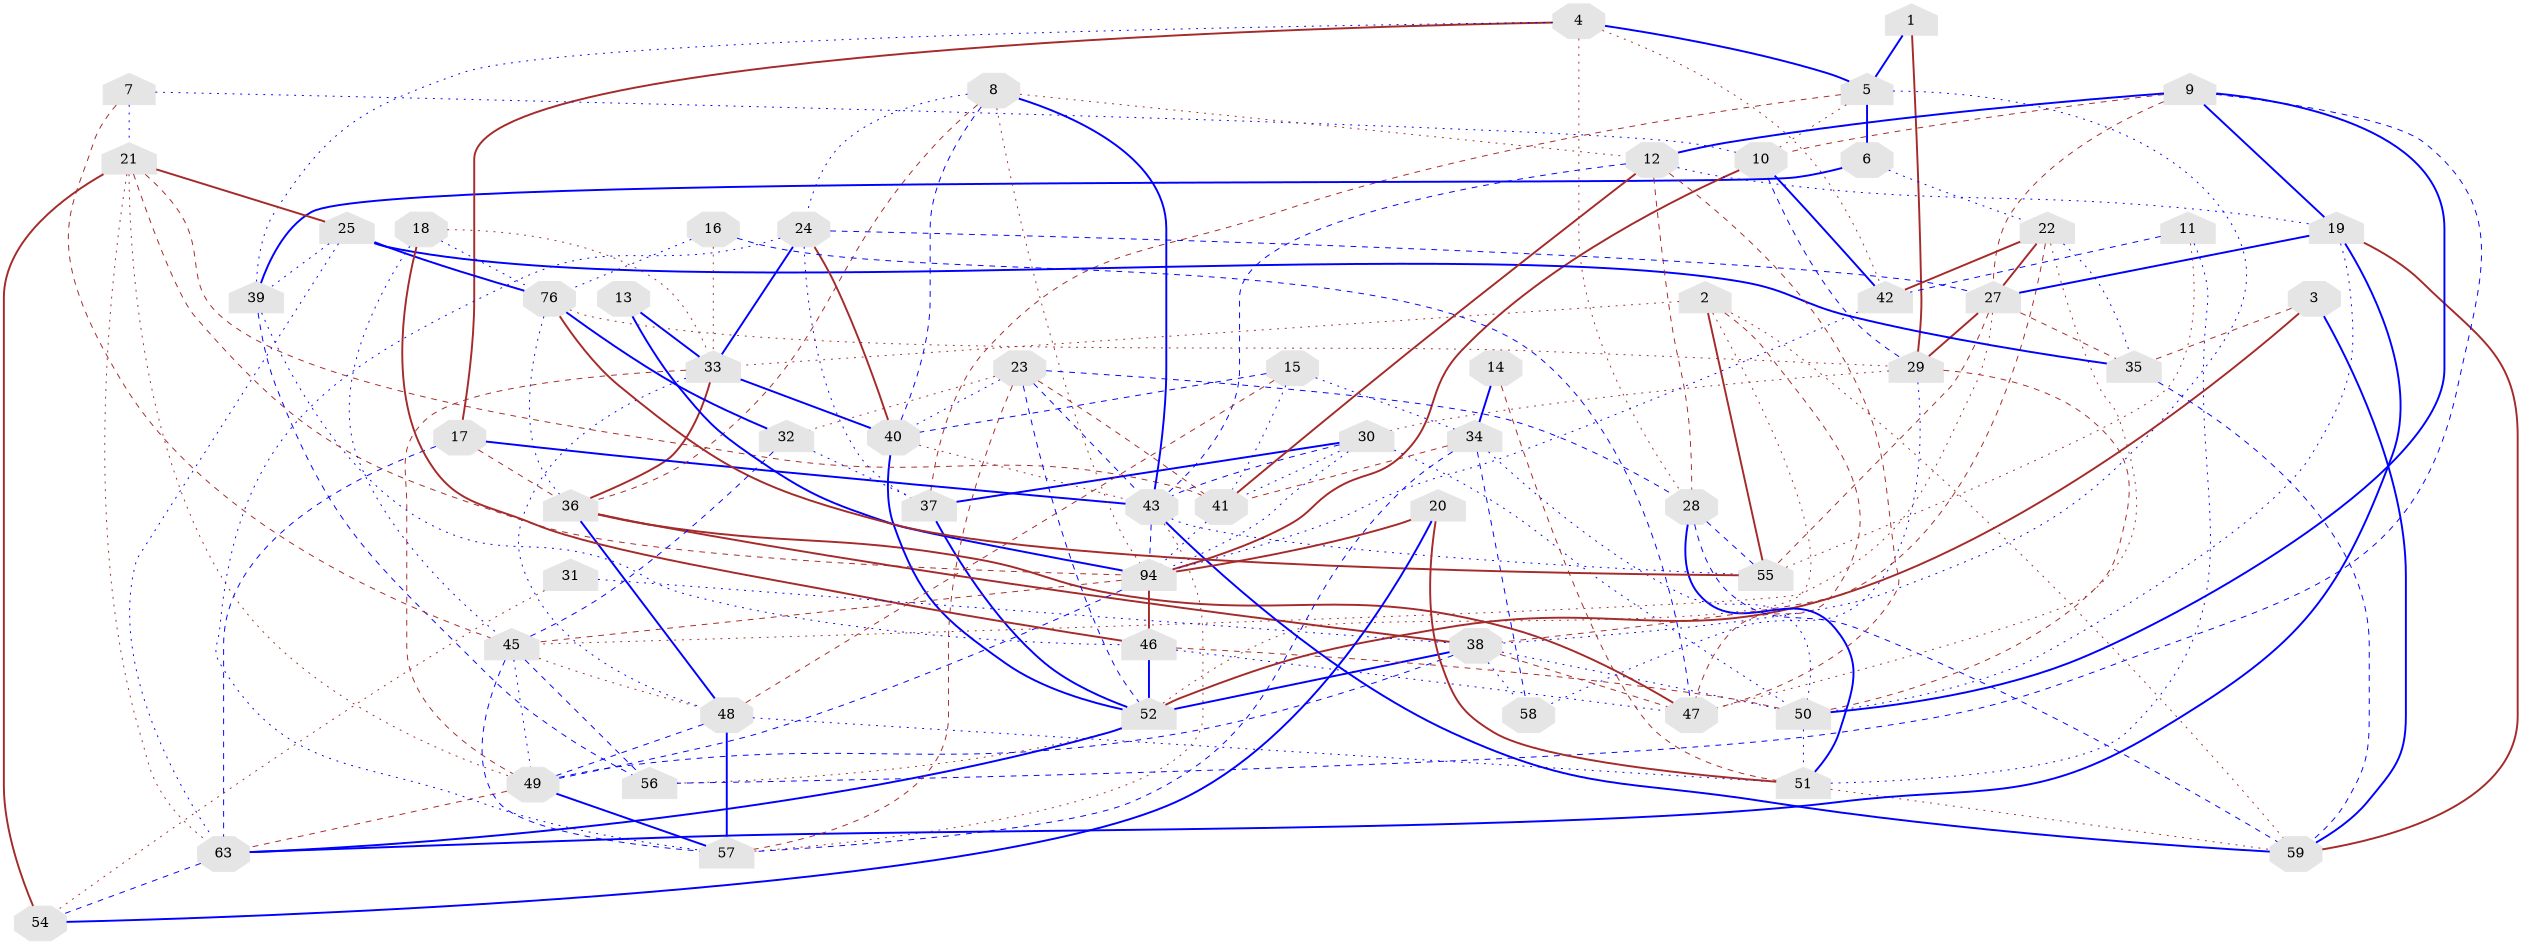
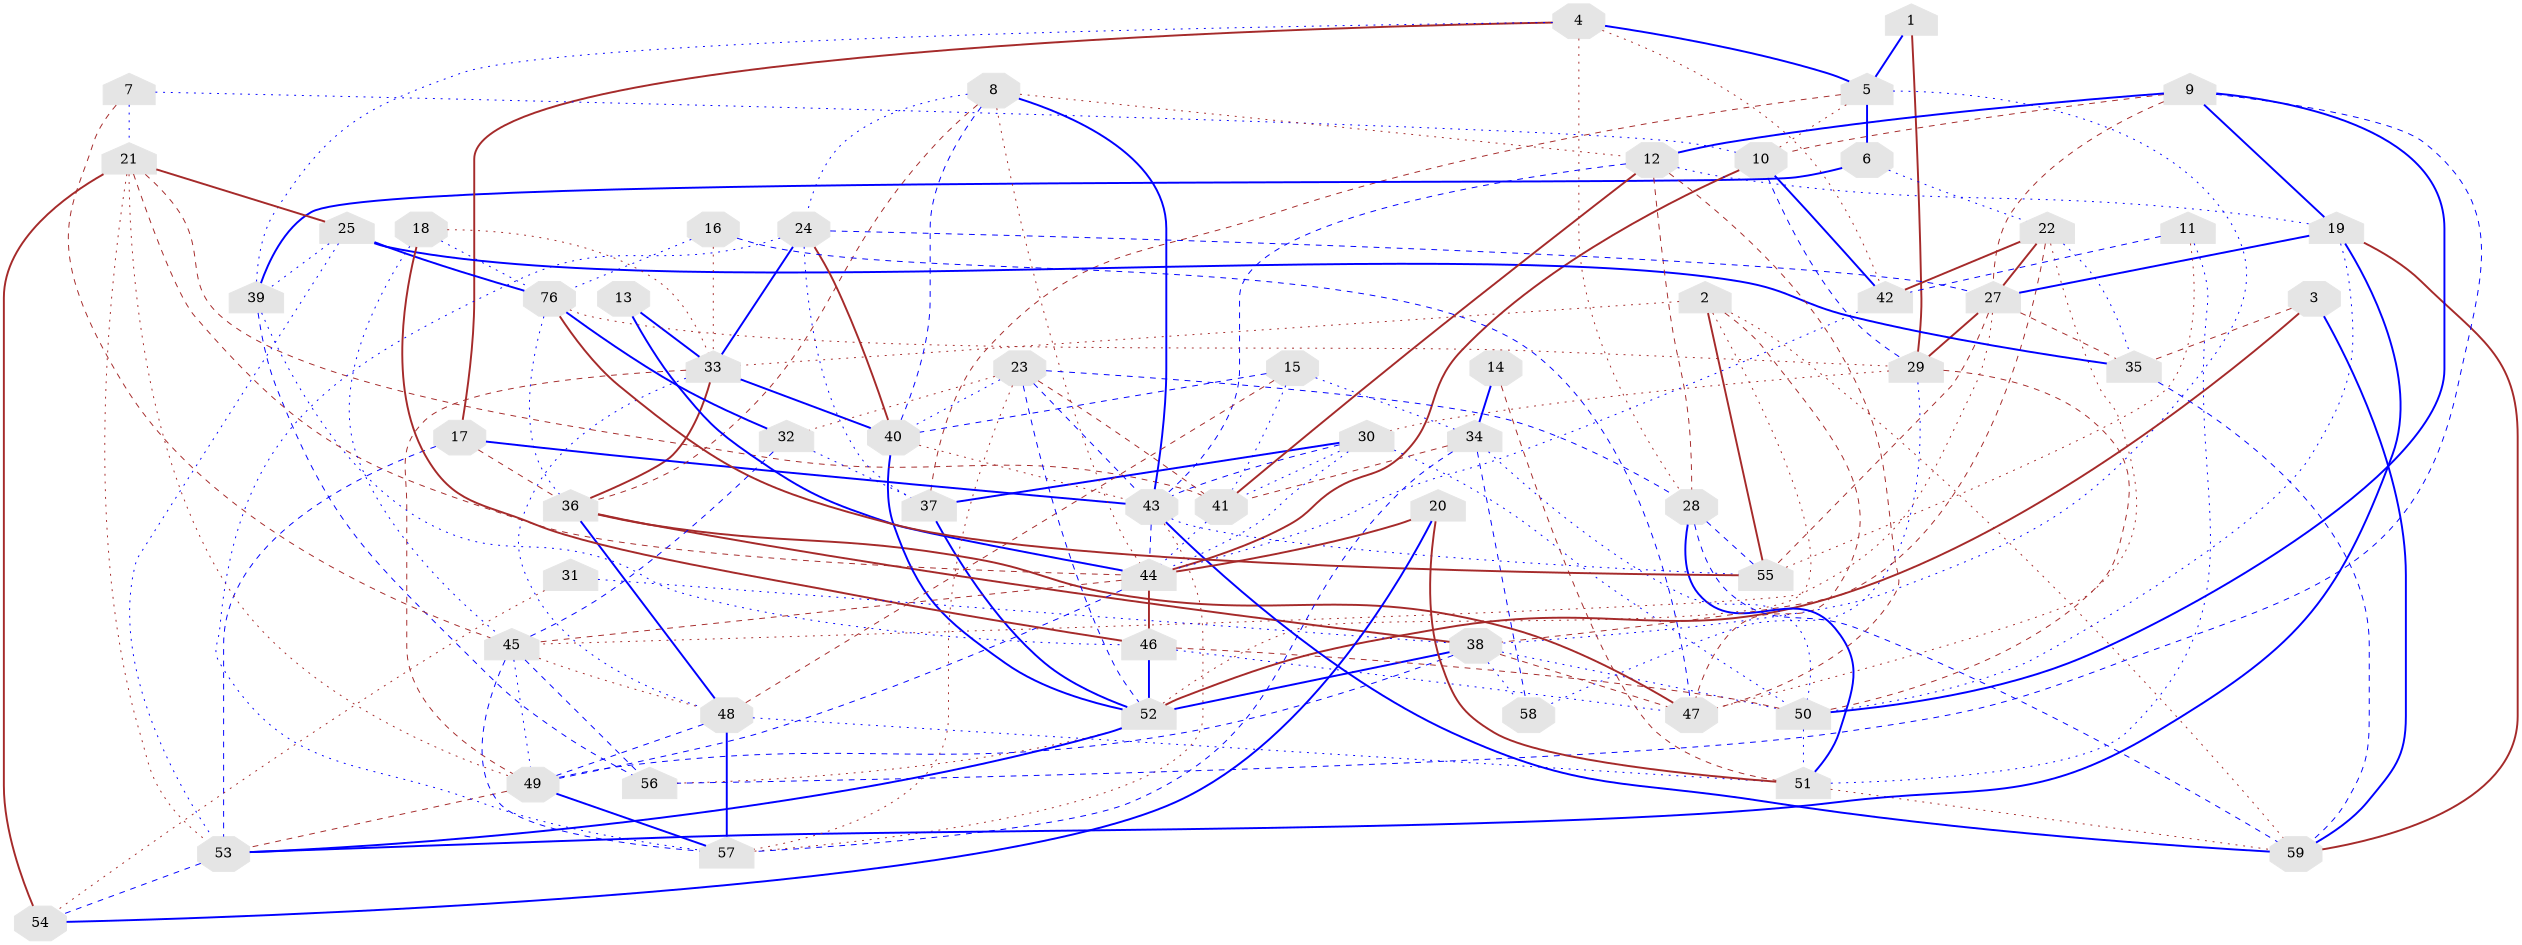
node "94": label "94" -> "44"
edge "23" -- "57": style dashed -> dotted
node "63": label "63" -> "53"
